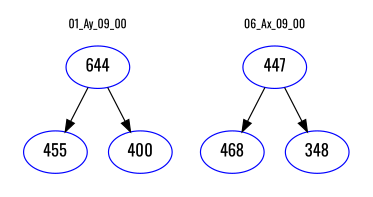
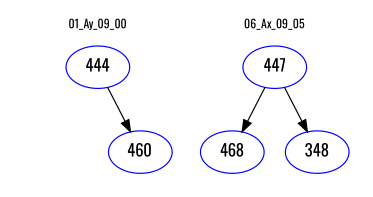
cluster "06_Ax_09_00": label "06_Ax_09_00" -> "06_Ax_09_05"
node "644": label "644" -> "444"
node "455": removed
node "400": label "400" -> "460"
